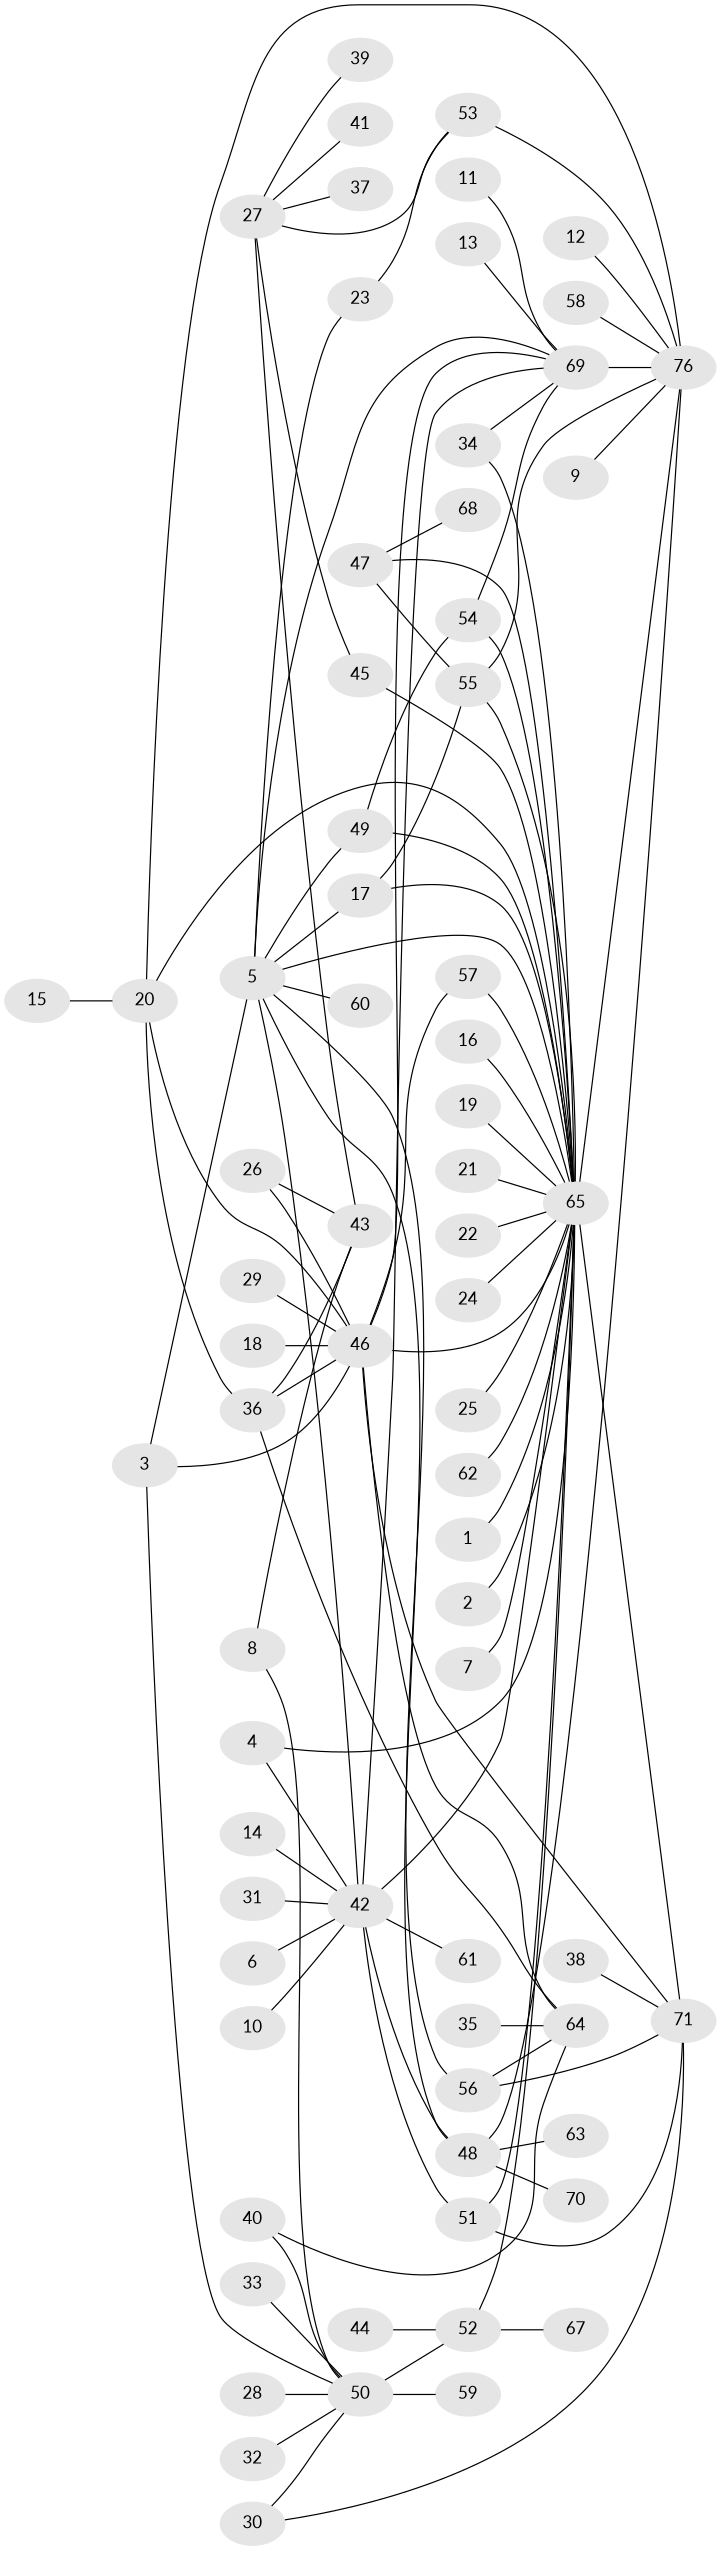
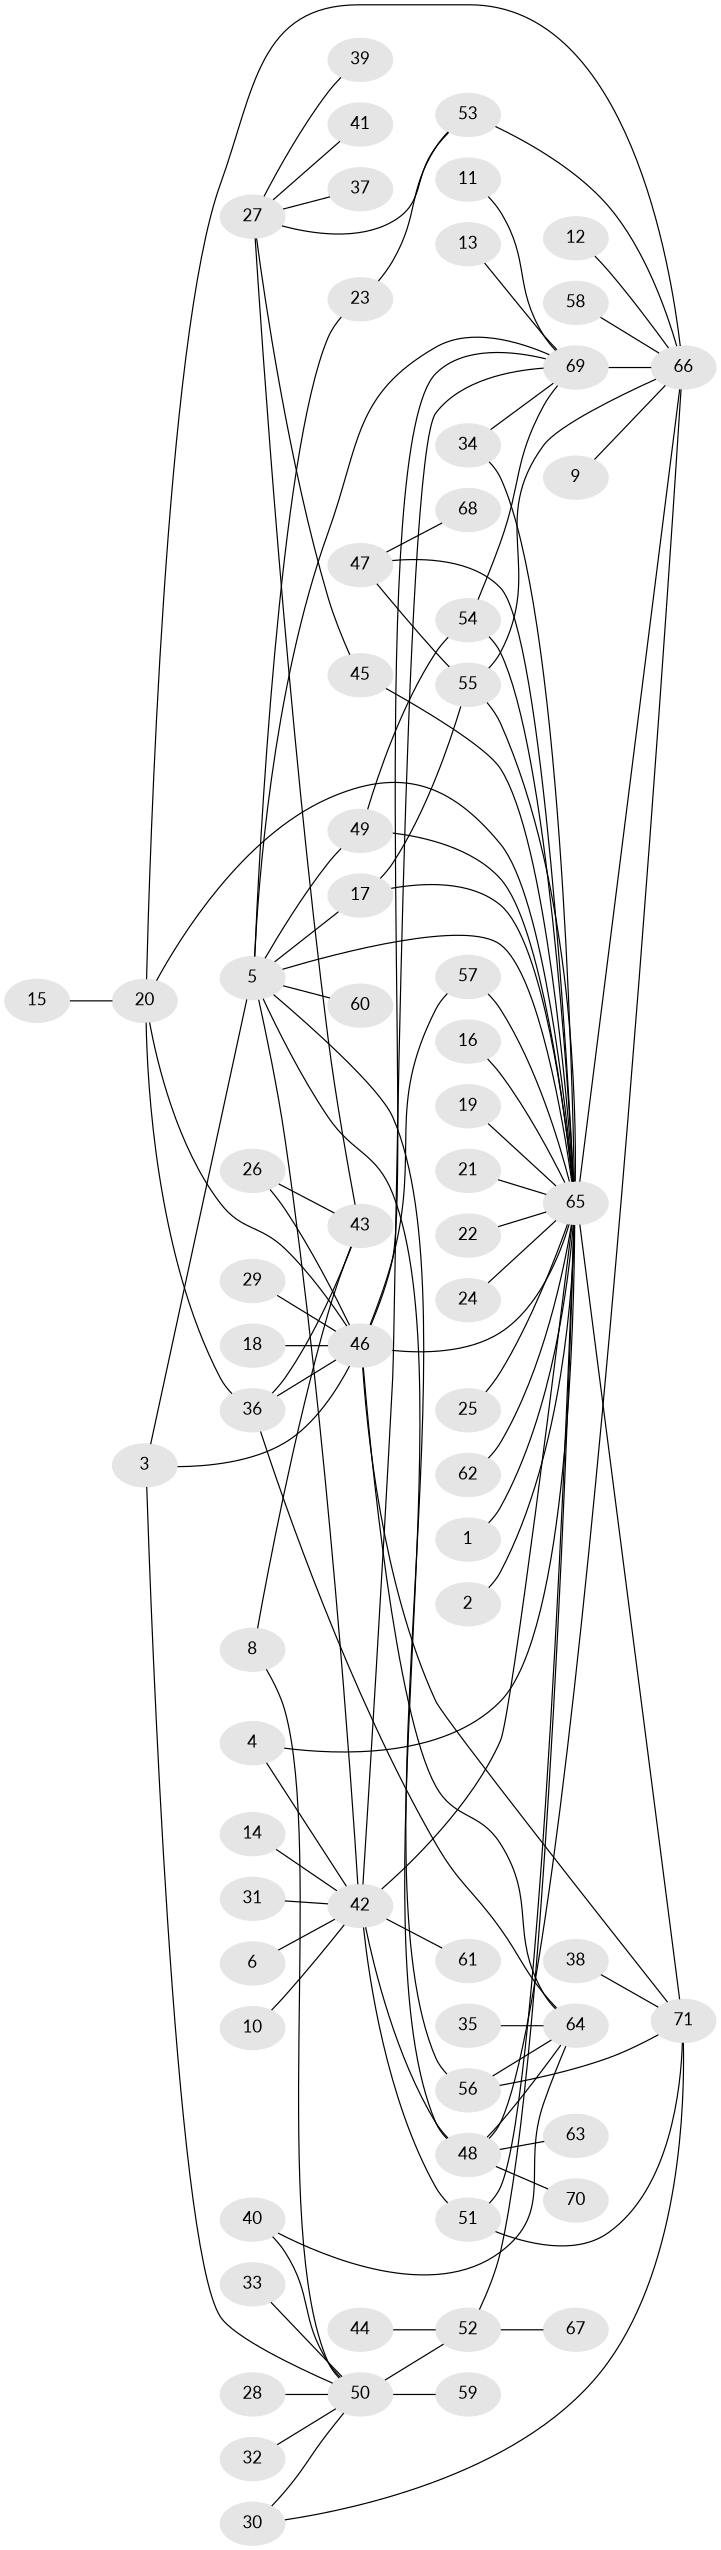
node "76": label "76" -> "66"
node "7": removed
edge "64" -- "48": added
